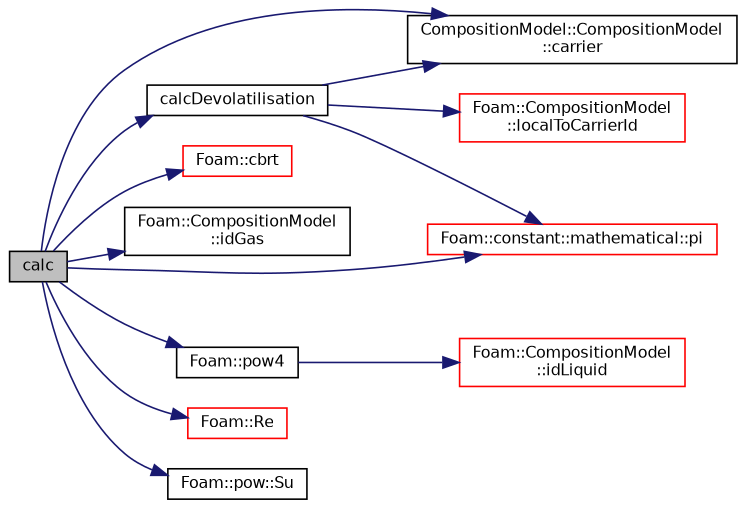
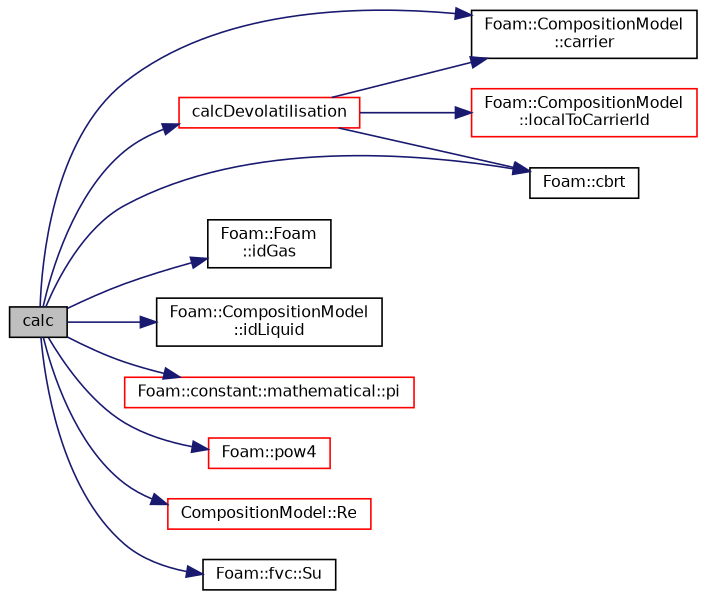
node "CompositionModel::CompositionModel ::carrier": label "CompositionModel::CompositionModel ::carrier" -> "Foam::CompositionModel ::carrier"
node "calcDevolatilisation": color black -> red
node "Foam::cbrt": color red -> black
edge "calcDevolatilisation" -> "Foam::constant::mathematical::pi": now "calcDevolatilisation" -> "Foam::cbrt"
node "Foam::CompositionModel ::idGas": label "Foam::CompositionModel ::idGas" -> "Foam::Foam ::idGas"
node "Foam::pow4": color black -> red
edge "Foam::pow4" -> "Foam::CompositionModel ::idLiquid": now "calc" -> "Foam::CompositionModel ::idLiquid"
node "Foam::CompositionModel ::idLiquid": color red -> black
node "Foam::Re": label "Foam::Re" -> "CompositionModel::Re"
node "Foam::pow::Su": label "Foam::pow::Su" -> "Foam::fvc::Su"
